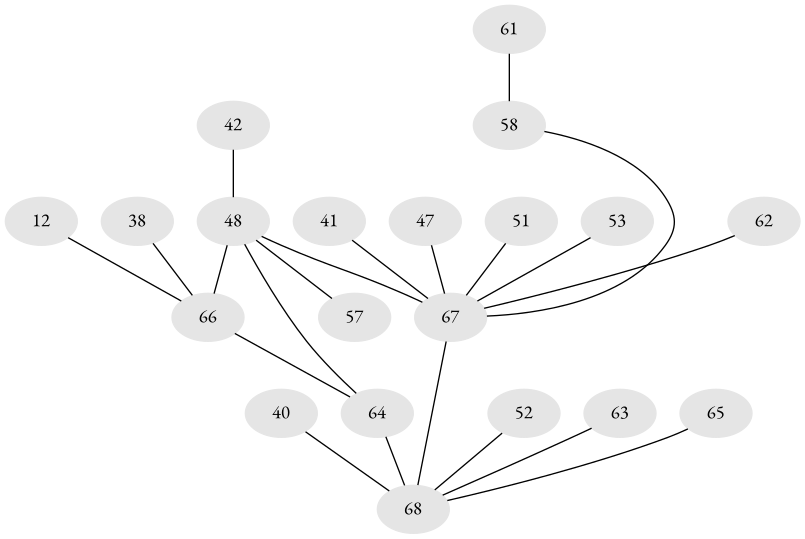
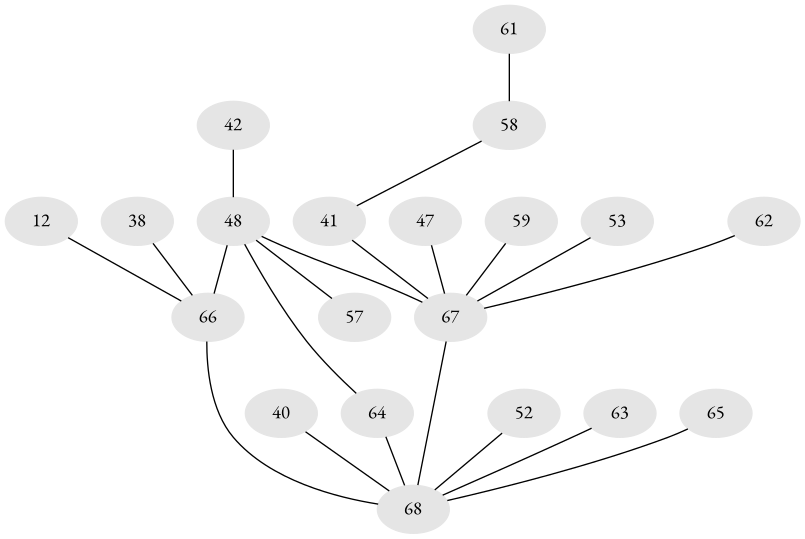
node "51": label "51" -> "59"
edge "58" -- "67": now "58" -- "41"
edge "66" -- "64": now "66" -- "68"
